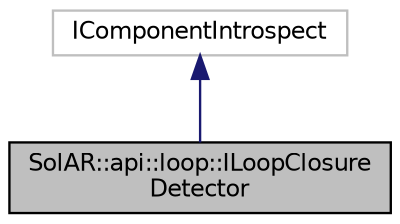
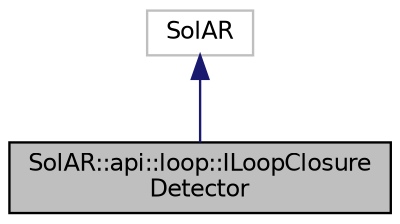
node "IComponentIntrospect": label "IComponentIntrospect" -> "SolAR"
